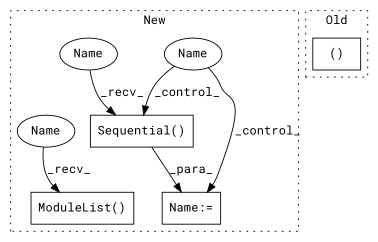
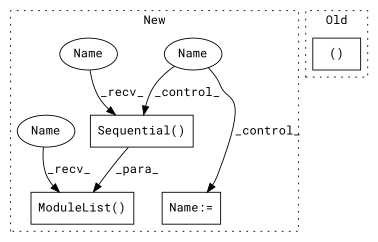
edge "Sequential()" -> "Name:=": now "Sequential()" -> "ModuleList()"
